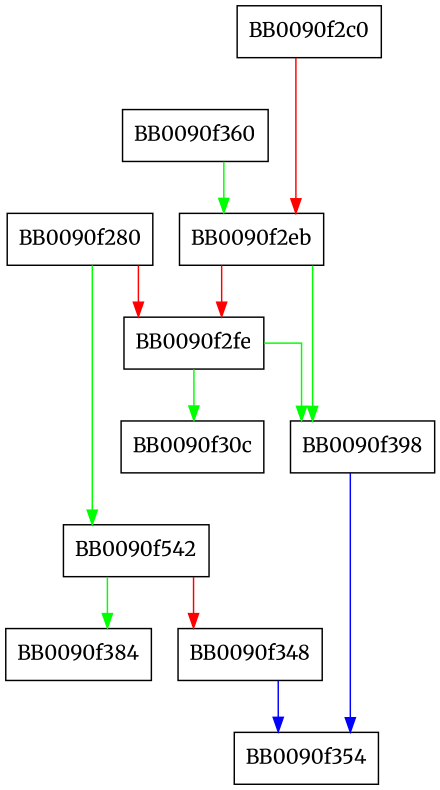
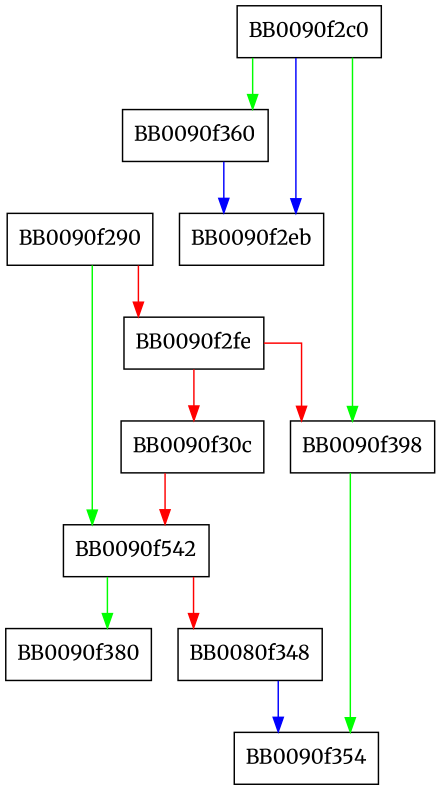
edge "BB0090f2c0" -> "BB0090f360": added
edge "BB0090f2c0" -> "BB0090f2eb": color red -> blue
edge "BB0090f360" -> "BB0090f2eb": color green -> blue
node "BB0090f280": label "BB0090f280" -> "BB0090f290"
edge "BB0090f2eb" -> "BB0090f2fe": removed
edge "BB0090f2eb" -> "BB0090f398": now "BB0090f2c0" -> "BB0090f398"
edge "BB0090f2fe" -> "BB0090f398": color green -> red
edge "BB0090f2fe" -> "BB0090f30c": color green -> red
edge "BB0090f30c" -> "BB0090f542": added
edge "BB0090f398" -> "BB0090f354": color blue -> green
node "BB0090f384": label "BB0090f384" -> "BB0090f380"
node "BB0090f348": label "BB0090f348" -> "BB0080f348"
